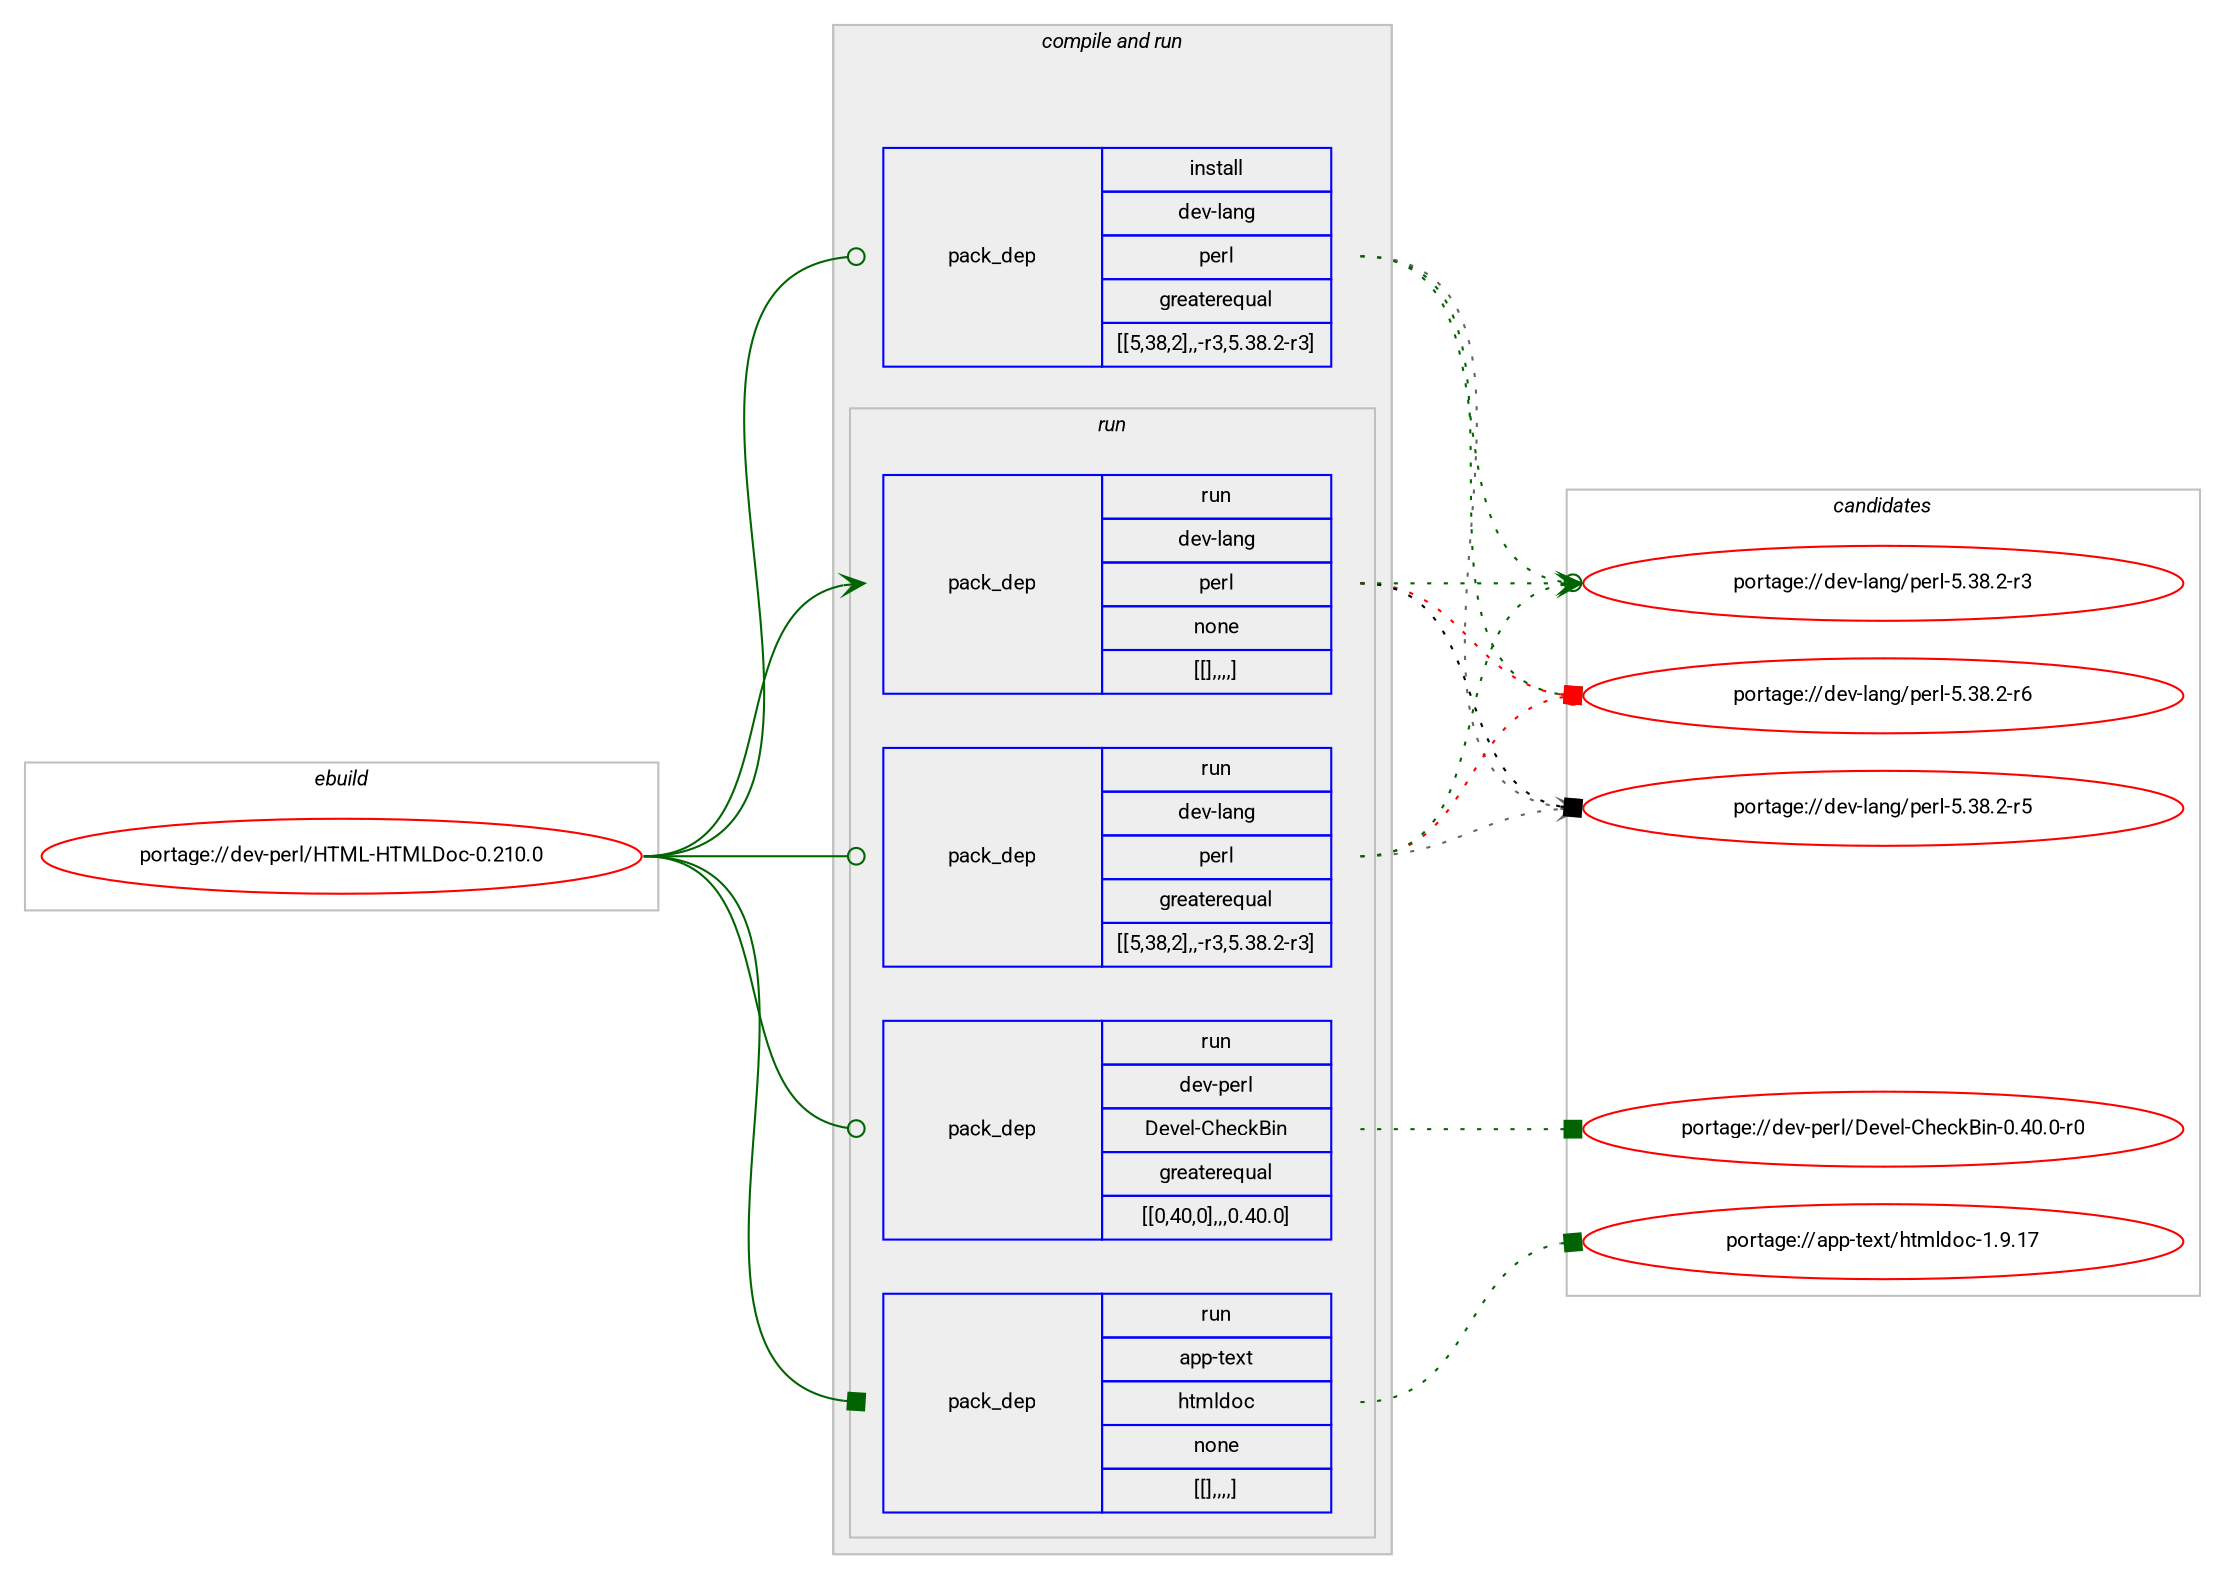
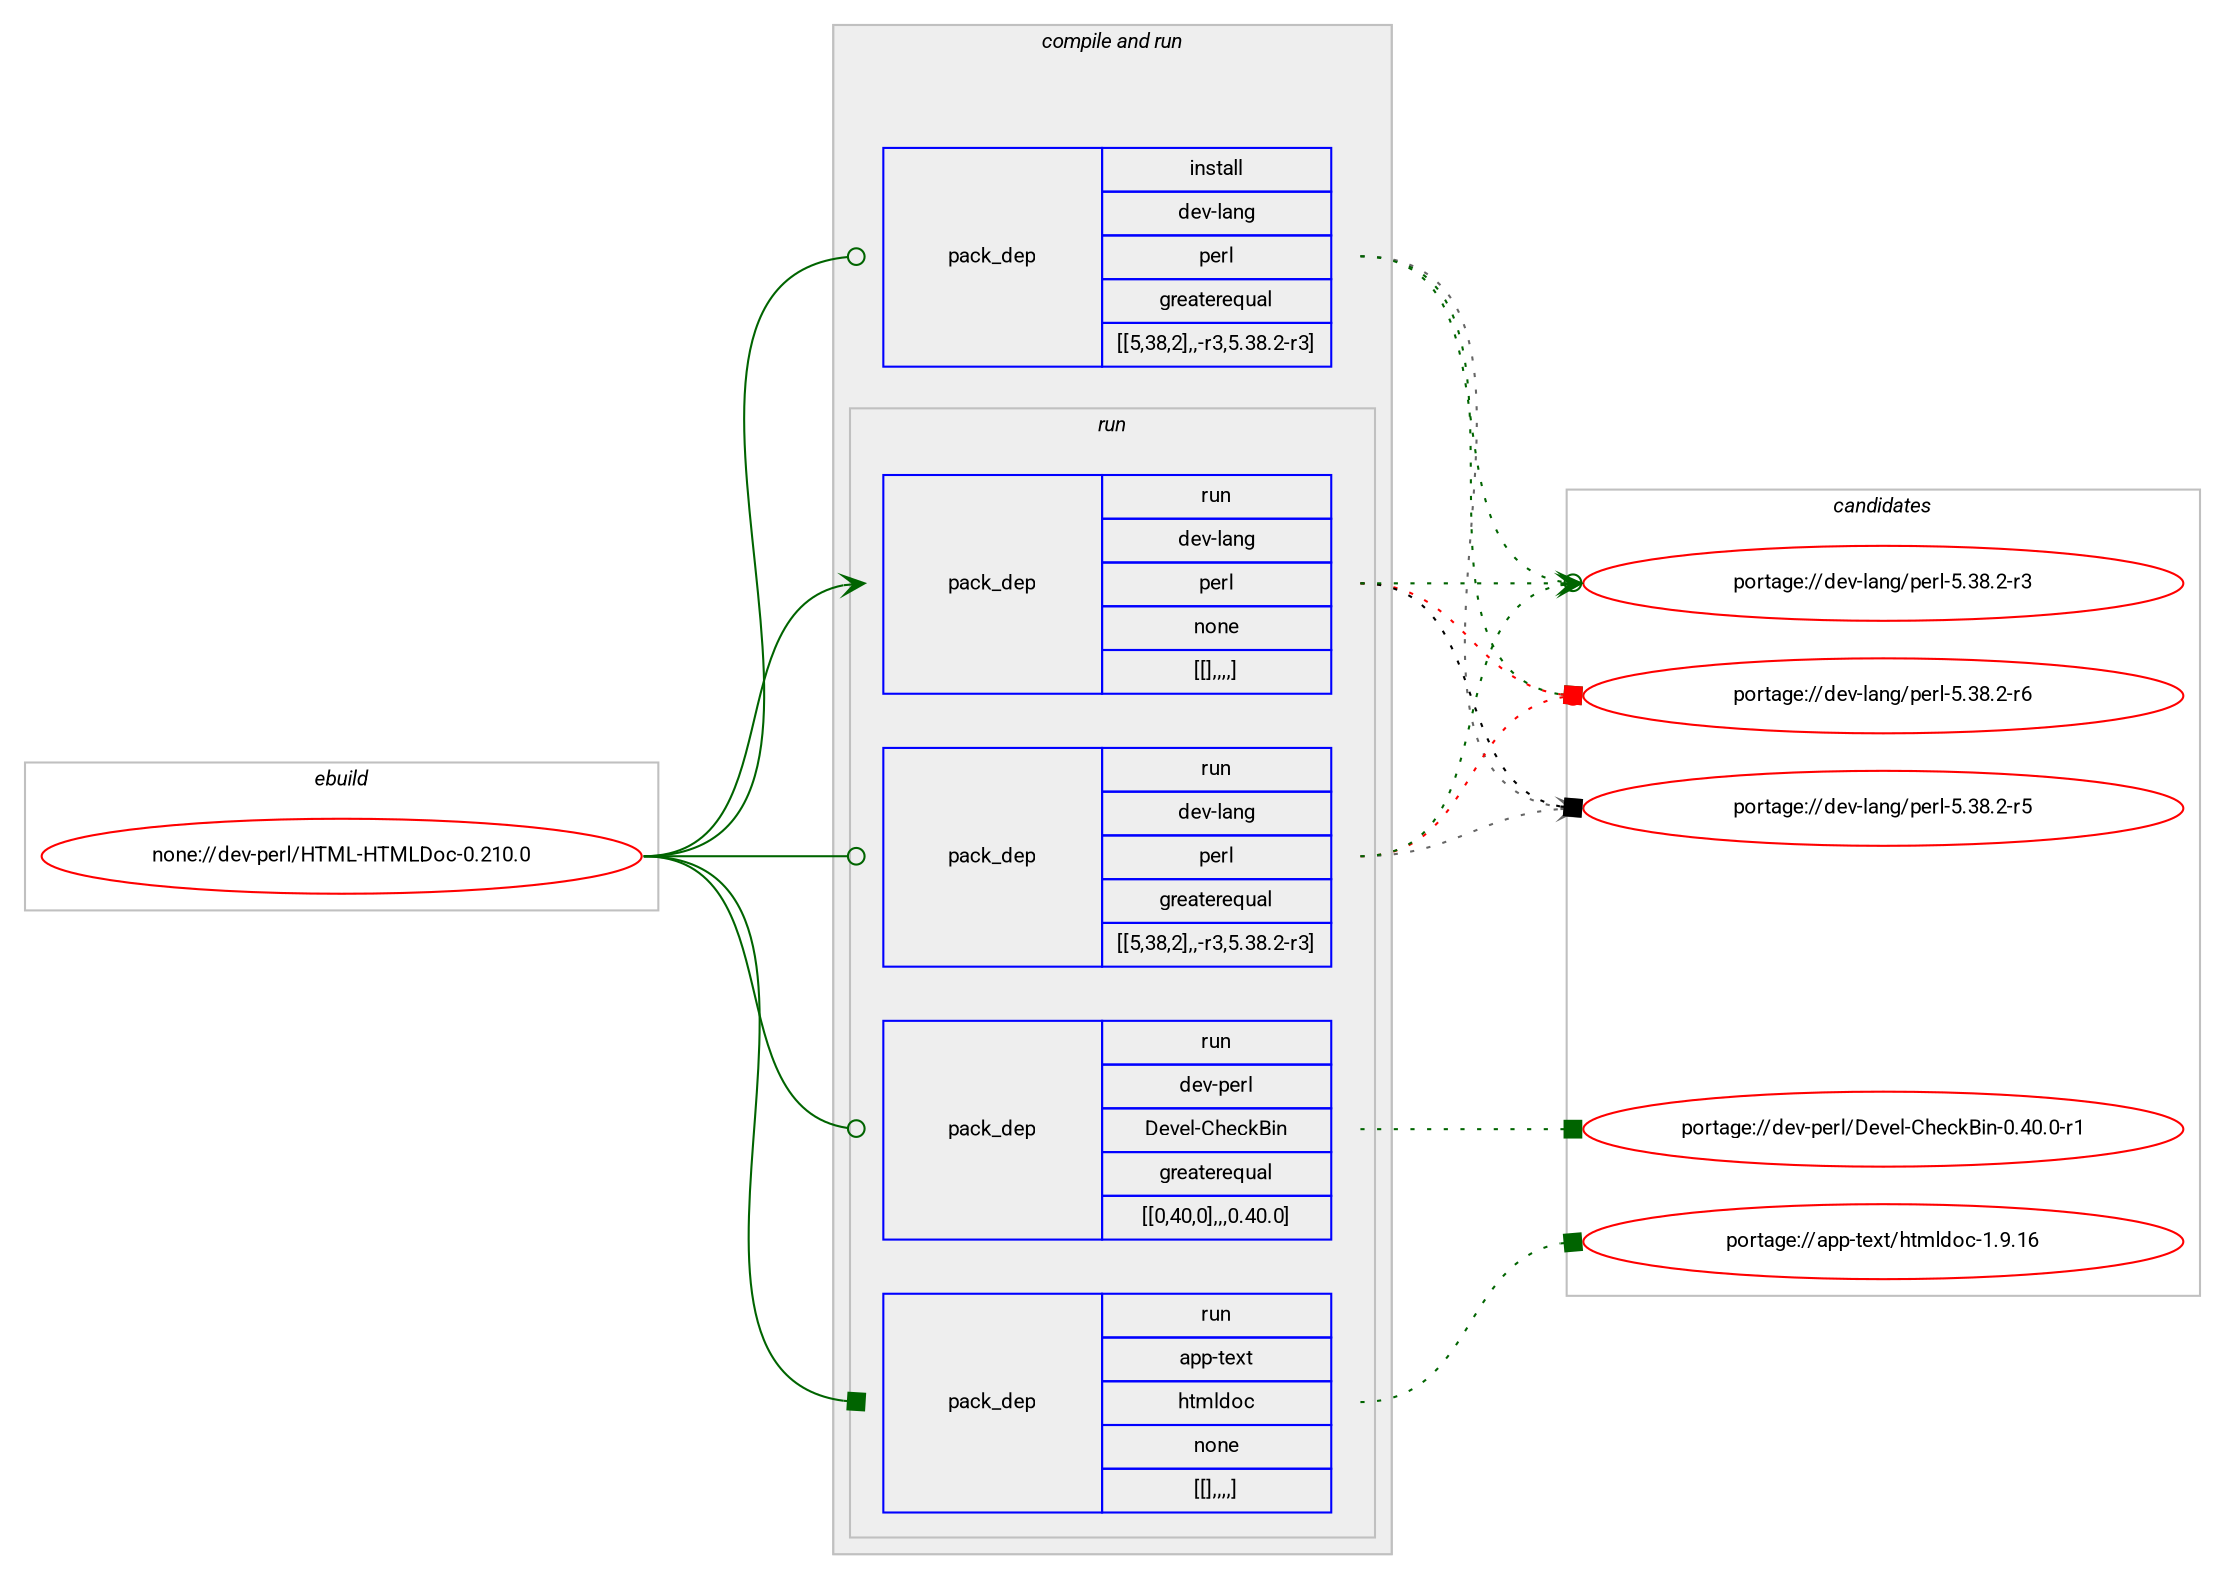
node "portage://dev-perl/HTML-HTMLDoc-0.210.0": label "portage://dev-perl/HTML-HTMLDoc-0.210.0" -> "none://dev-perl/HTML-HTMLDoc-0.210.0"
node "portage://dev-perl/Devel-CheckBin-0.40.0-r0": label "portage://dev-perl/Devel-CheckBin-0.40.0-r0" -> "portage://dev-perl/Devel-CheckBin-0.40.0-r1"
node "portage://app-text/htmldoc-1.9.17": label "portage://app-text/htmldoc-1.9.17" -> "portage://app-text/htmldoc-1.9.16"
